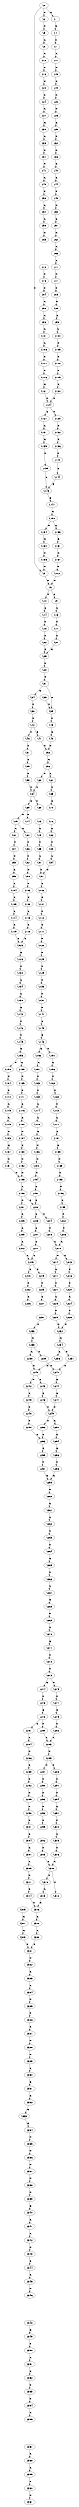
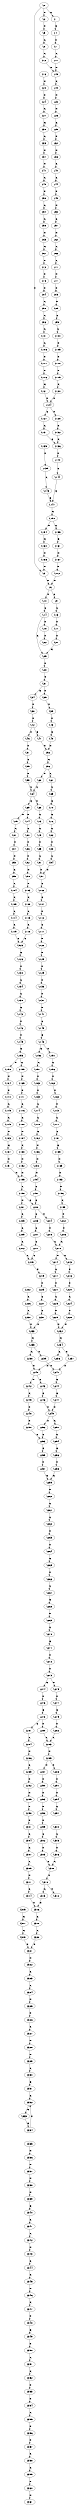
edge "S12" -> "S16": now "S12" -> "S15"
node "S67": added
edge "S131" -> "S135": now "S131" -> "S136"
edge "S144" -> "S143": now "S144" -> "S147"
edge "S22" -> "S25": now "S14" -> "S25"
edge "S31" -> "S39": now "S31" -> "S35"
edge "S68" -> "S73": added, label "C"
edge "S70" -> "S76": added, label "G"
edge "S75" -> "S80": now "S74" -> "S80"
node "S218": removed
edge "S227" -> "S231": added, label "C"
node "S230": added
edge "S297" -> "S300": removed, label "T"
edge "S299" -> "S302": added, label "C"
edge "S308" -> "S312": now "S310" -> "S312"
edge "S334" -> "S335": now "S334" -> "S332"
node "S347": added
node "S356": added
